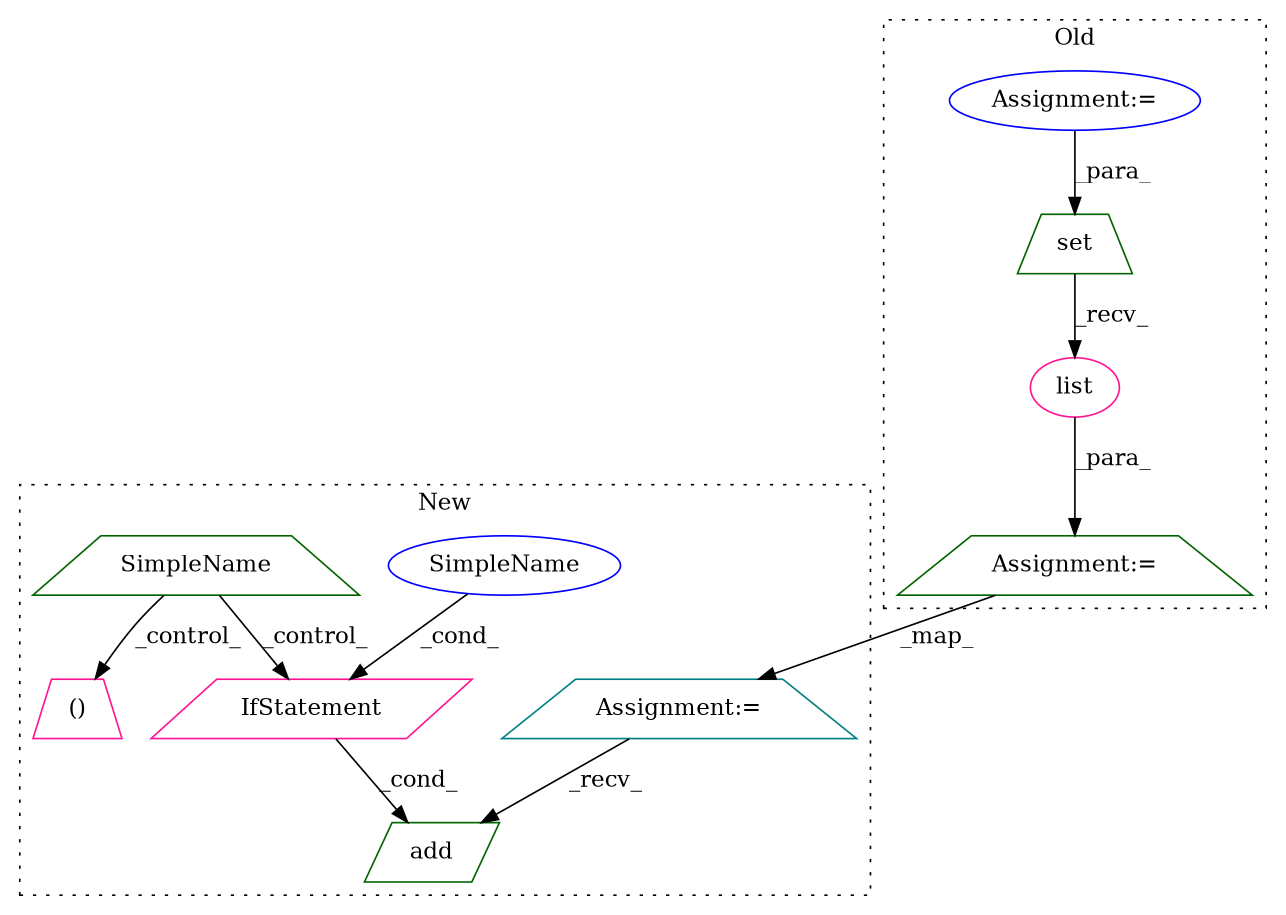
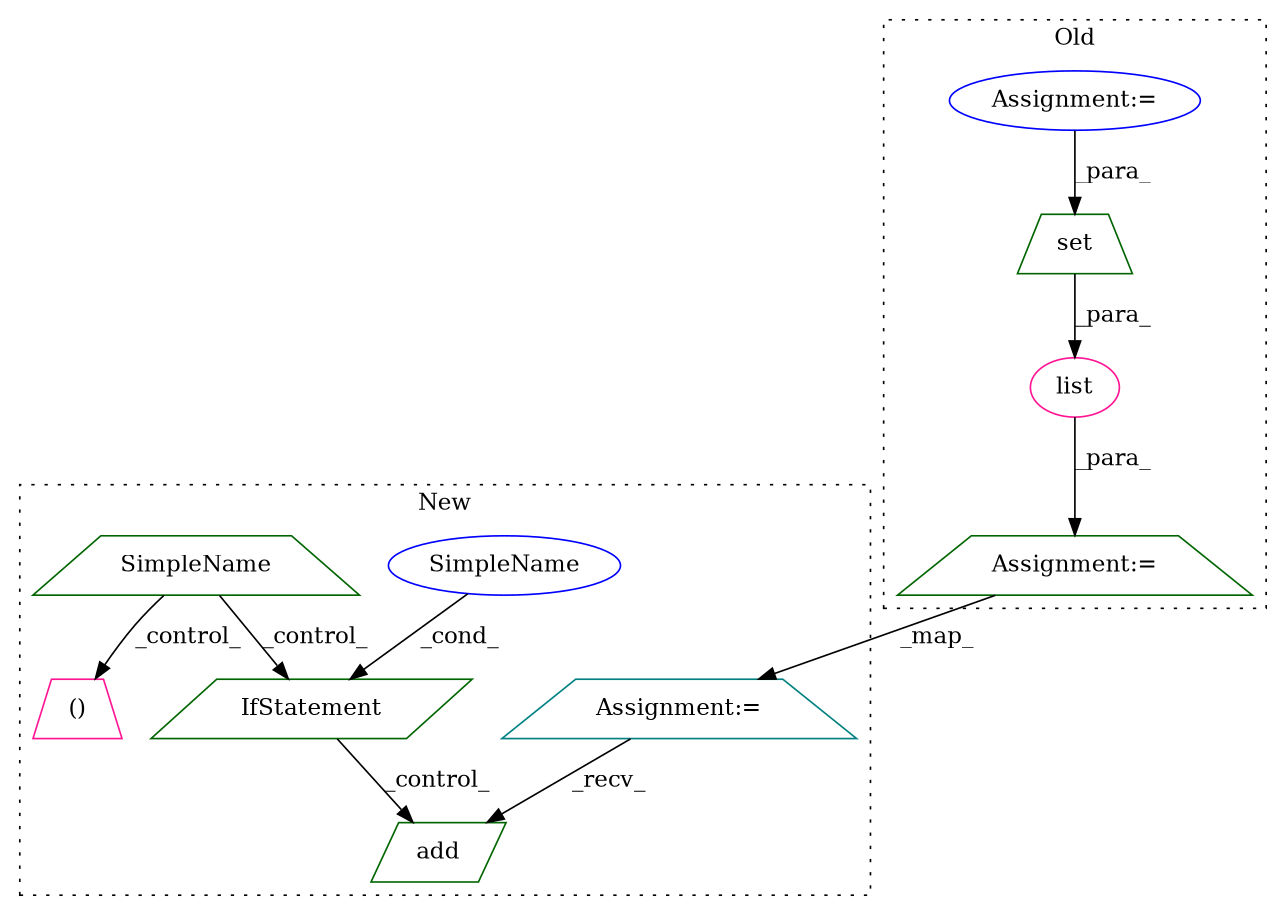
edge "set" -> "list": label "_recv_" -> "_para_"
node "IfStatement": color deeppink -> darkgreen
edge "IfStatement" -> "add": label "_cond_" -> "_control_"
